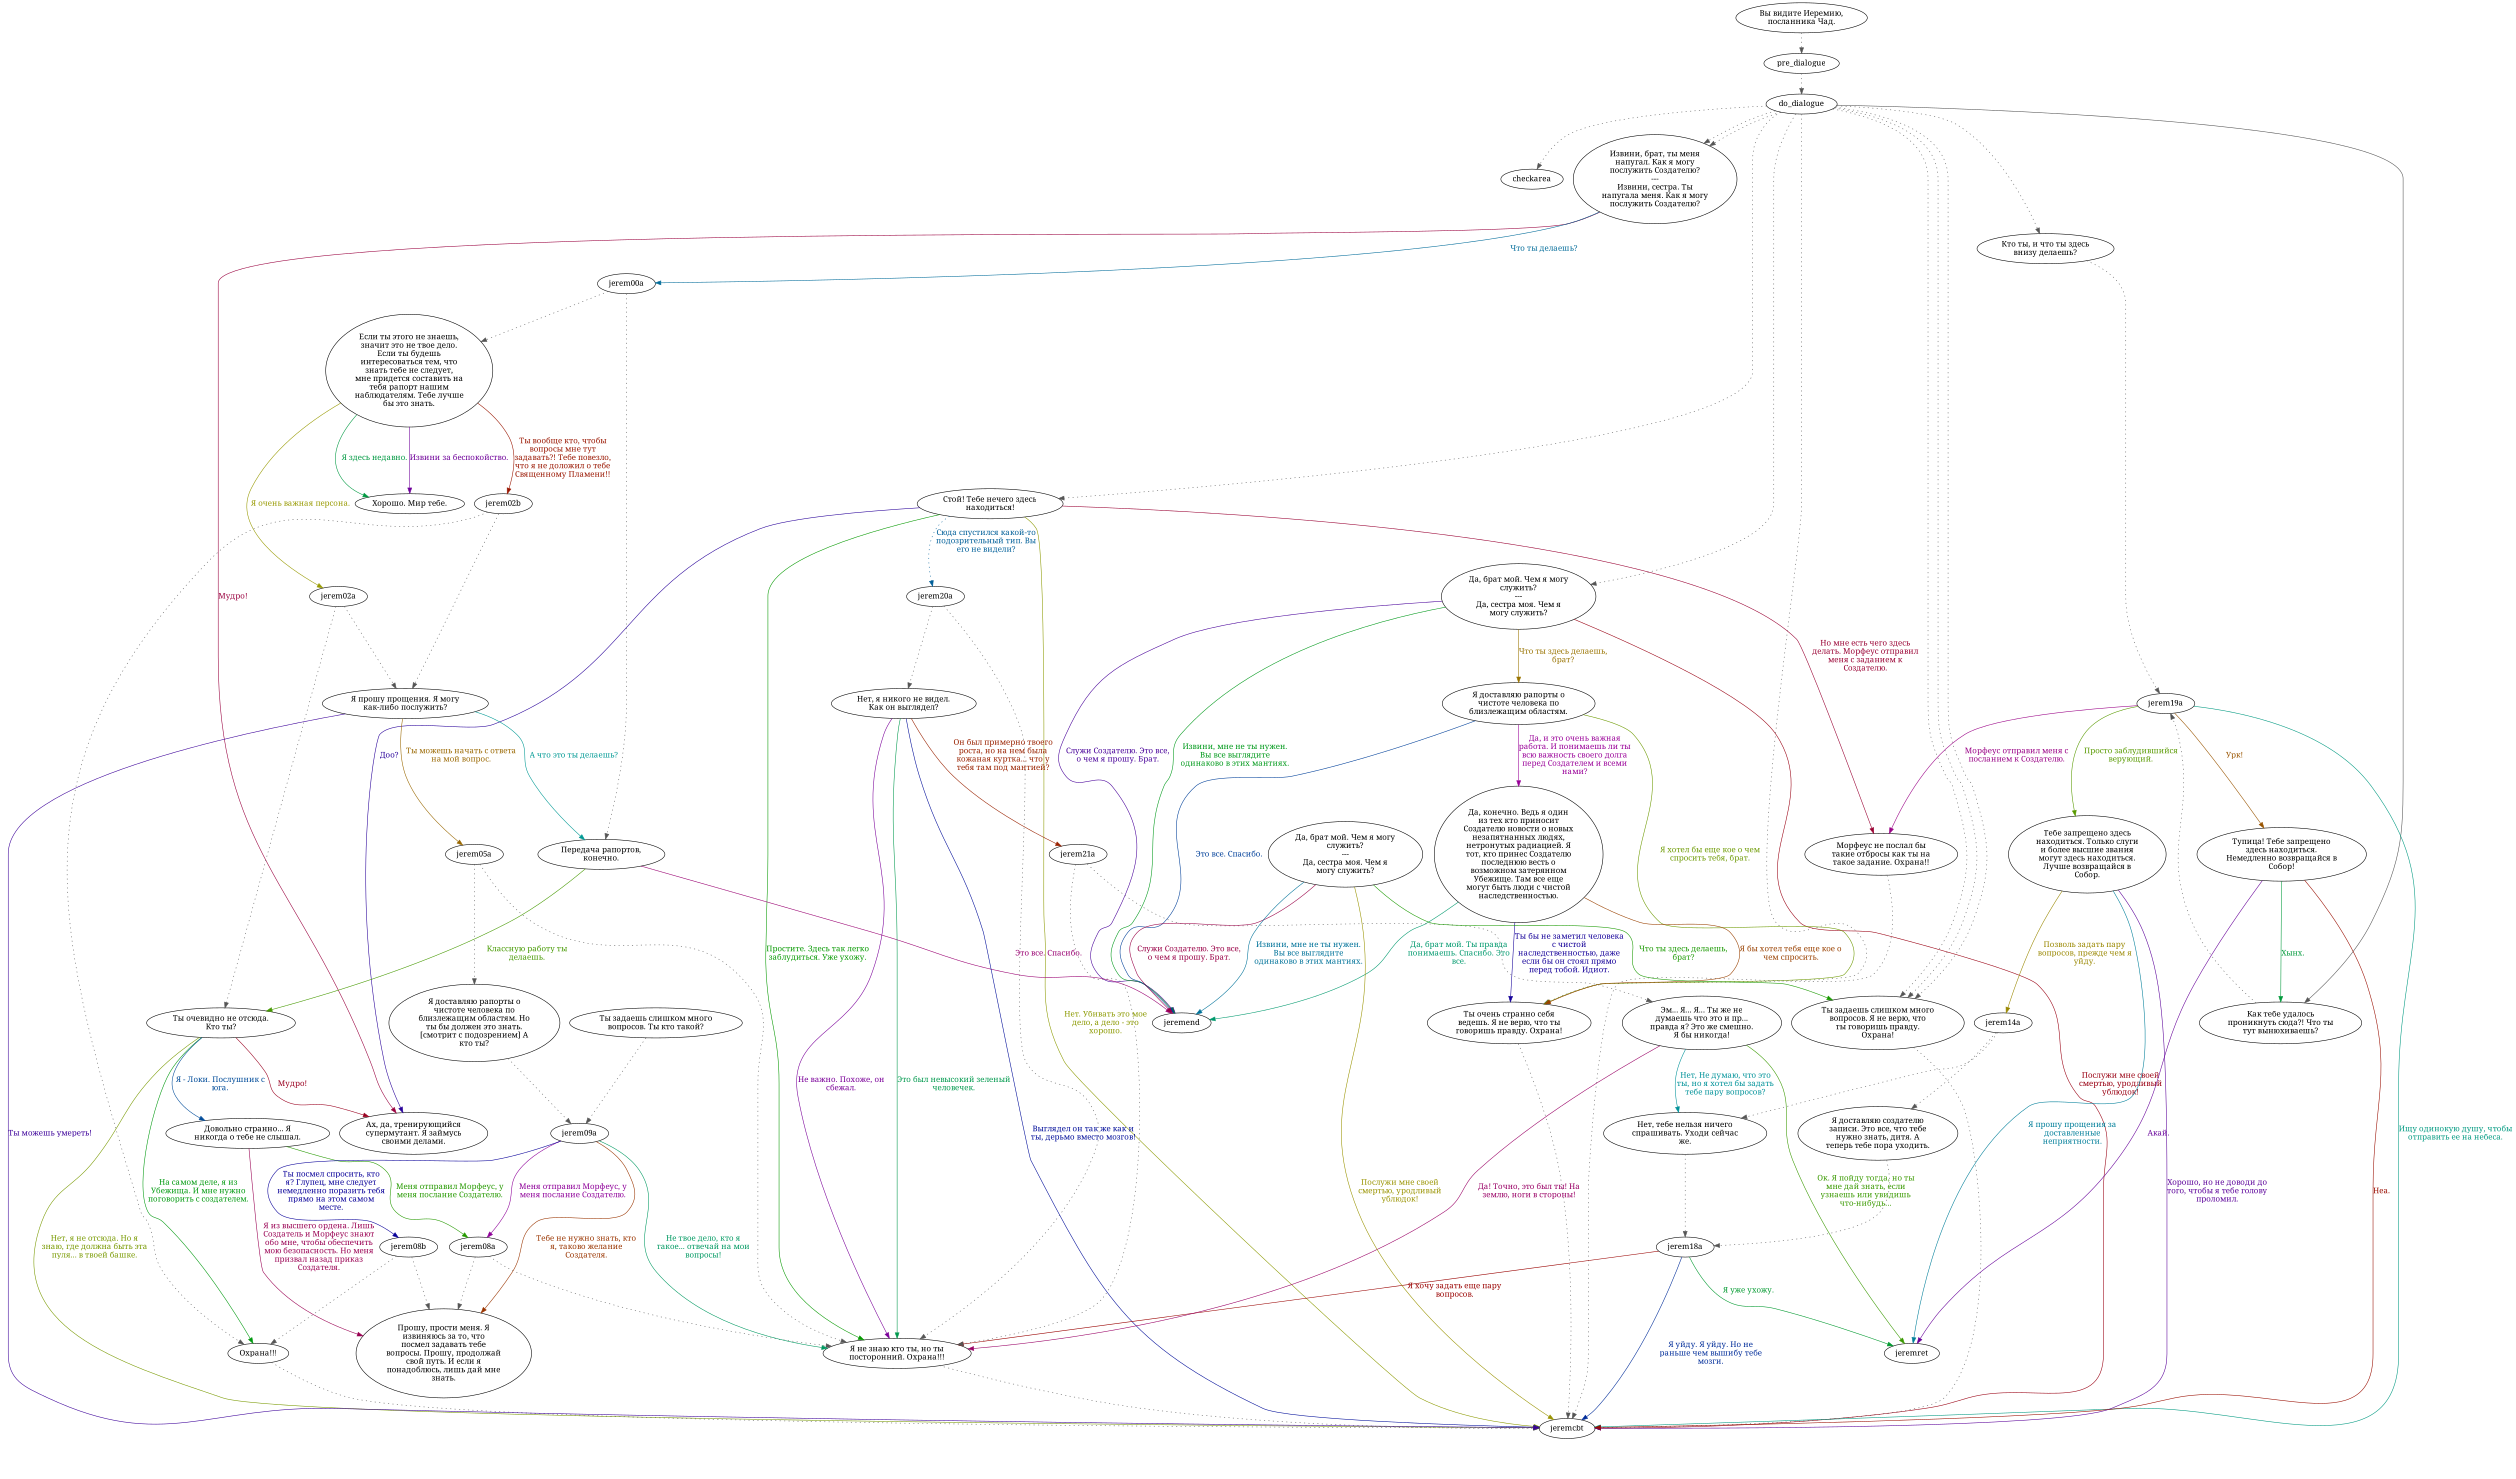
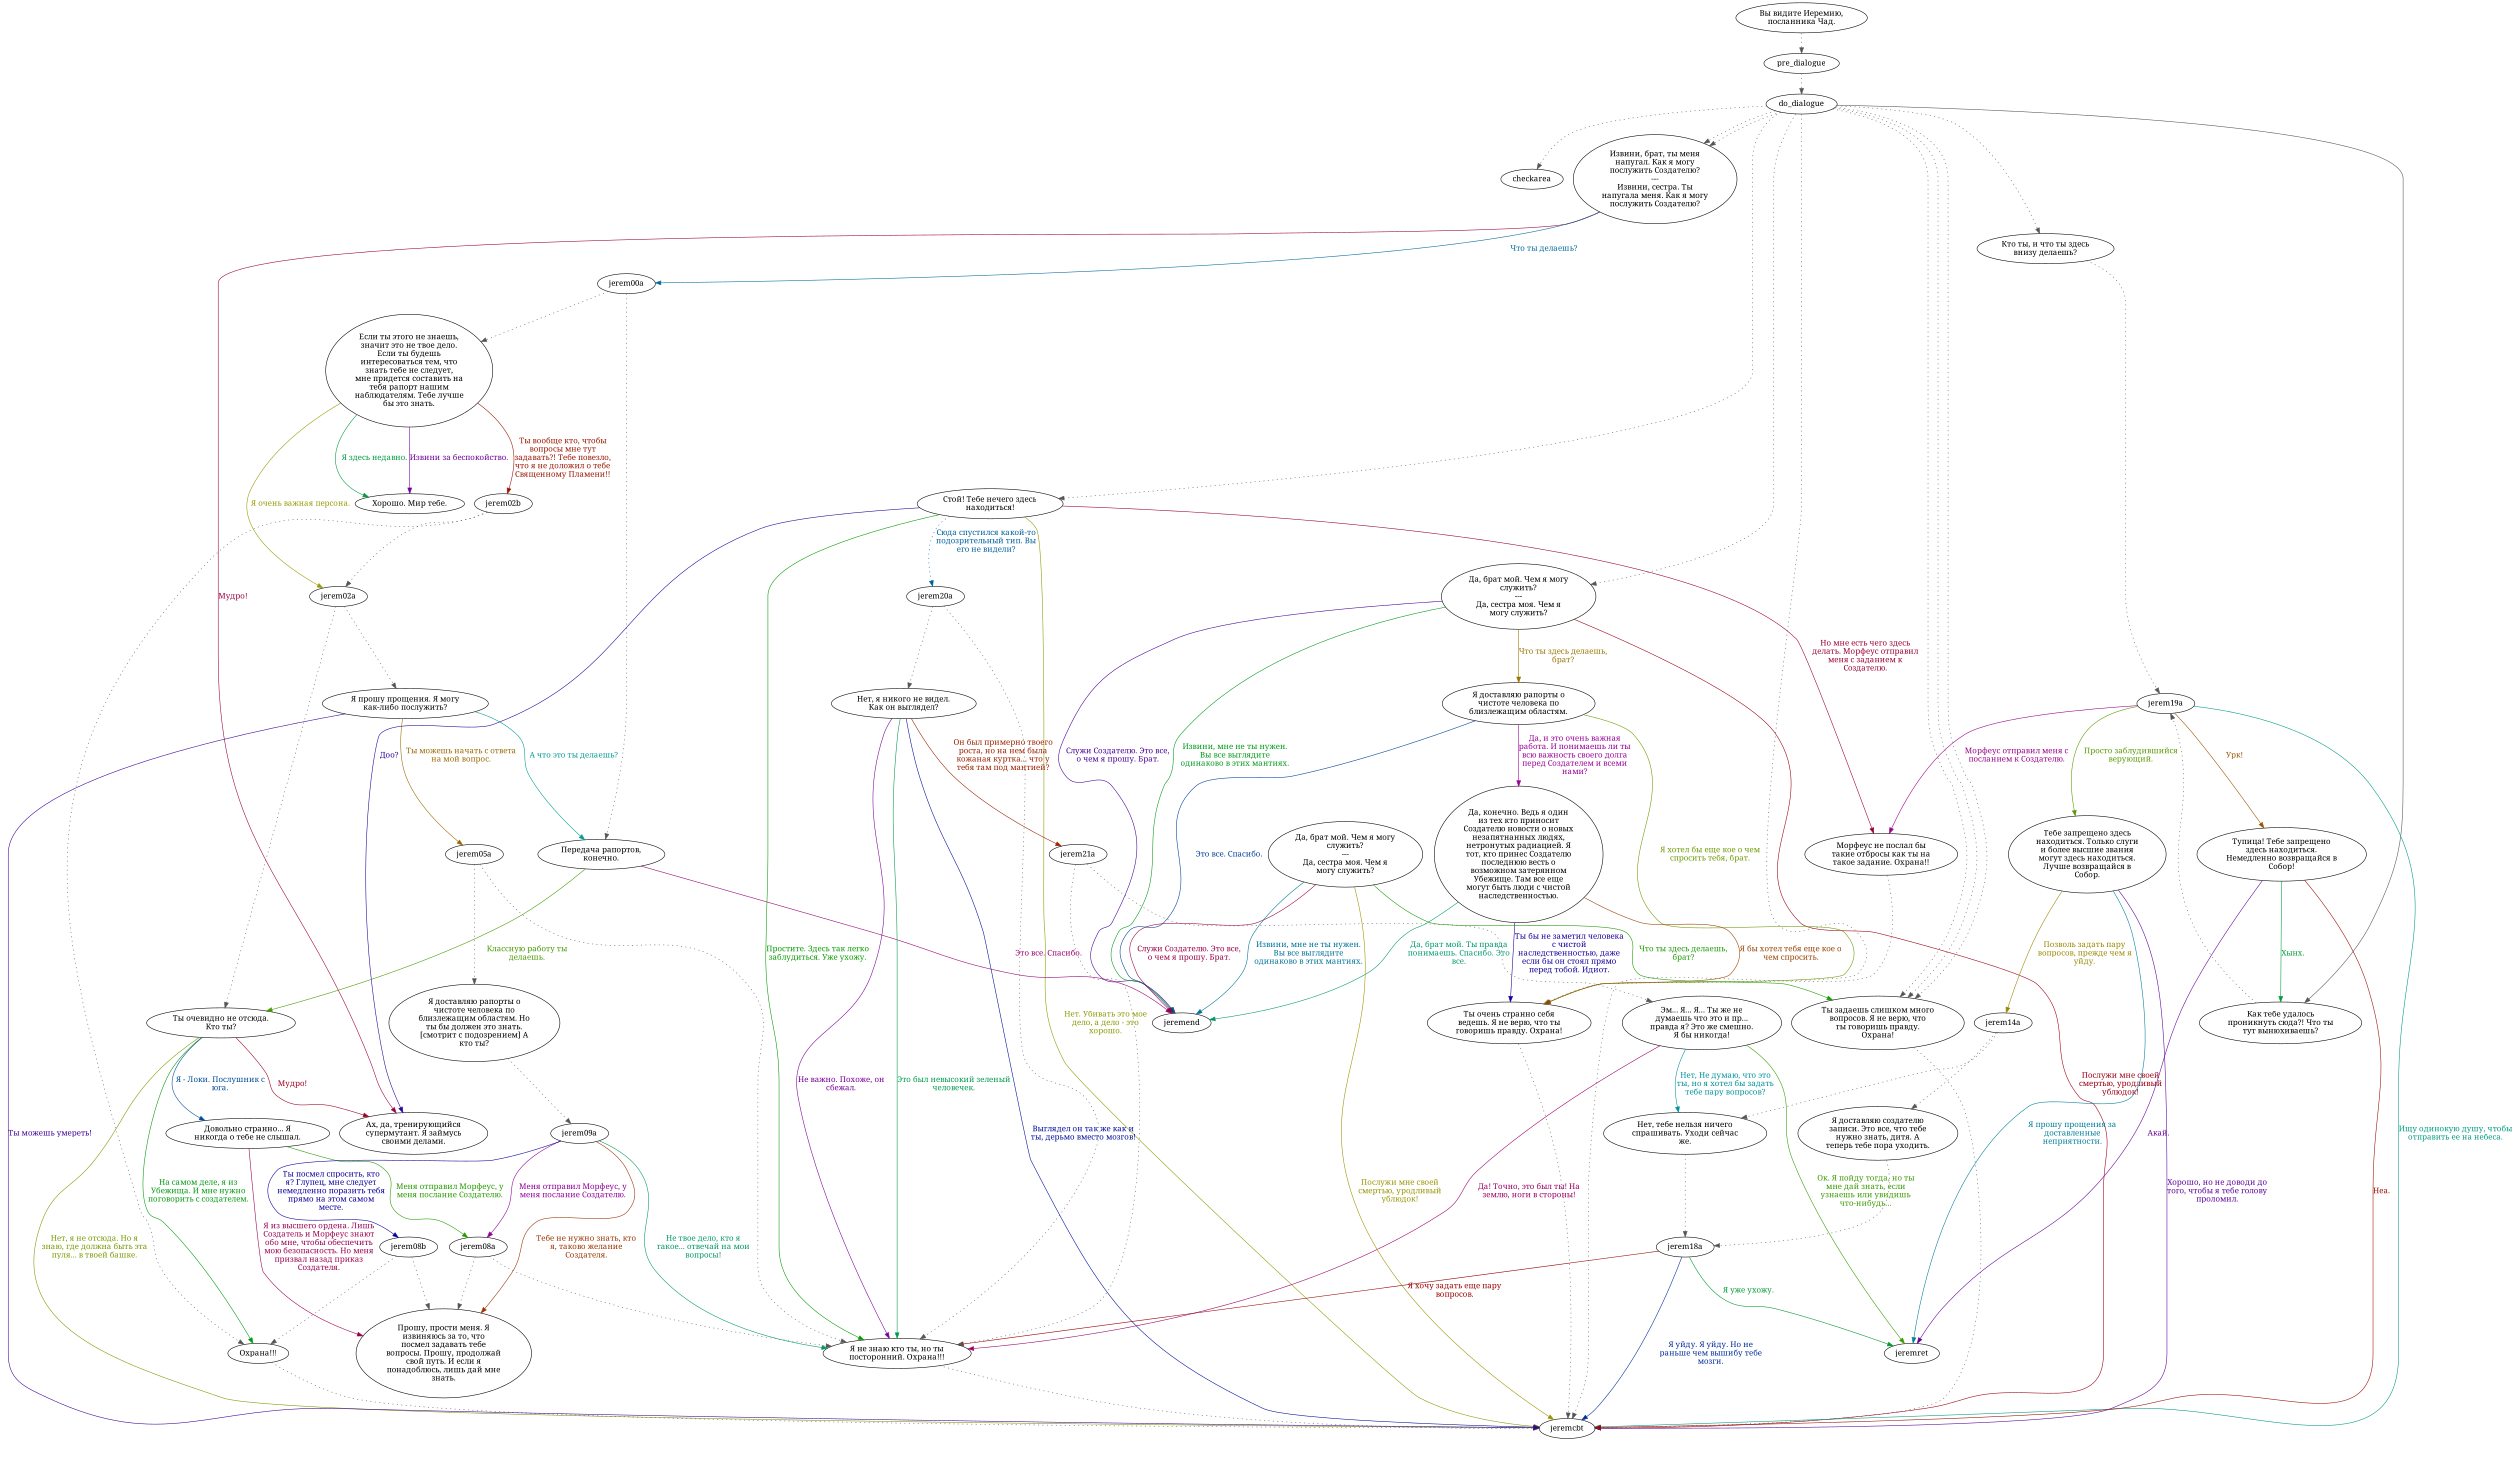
edge "jerem02b" -> "Я прошу прощения. Я могу как-либо послужить?": now "jerem02b" -> "jerem02a"
node "Ты задаешь слишком много вопросов. Ты кто такой?": removed
